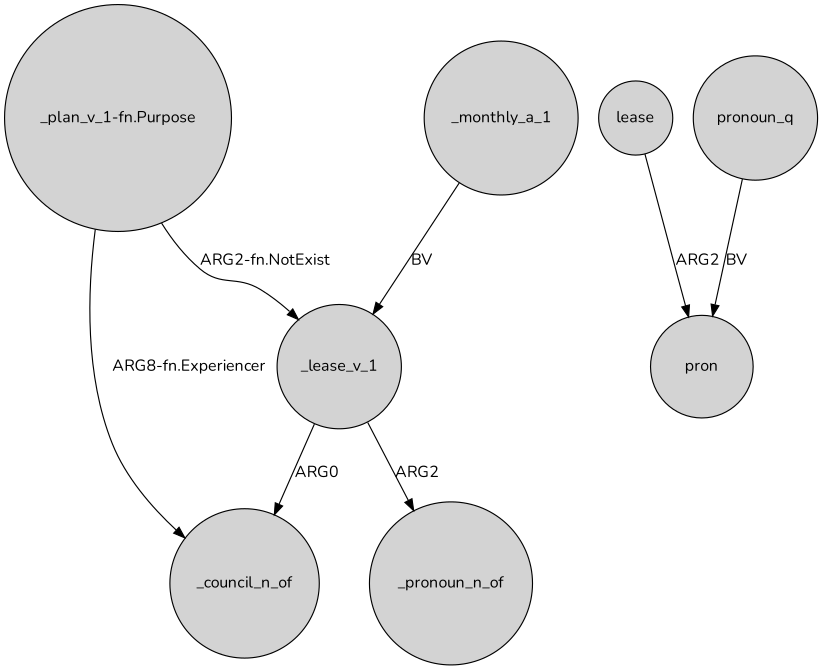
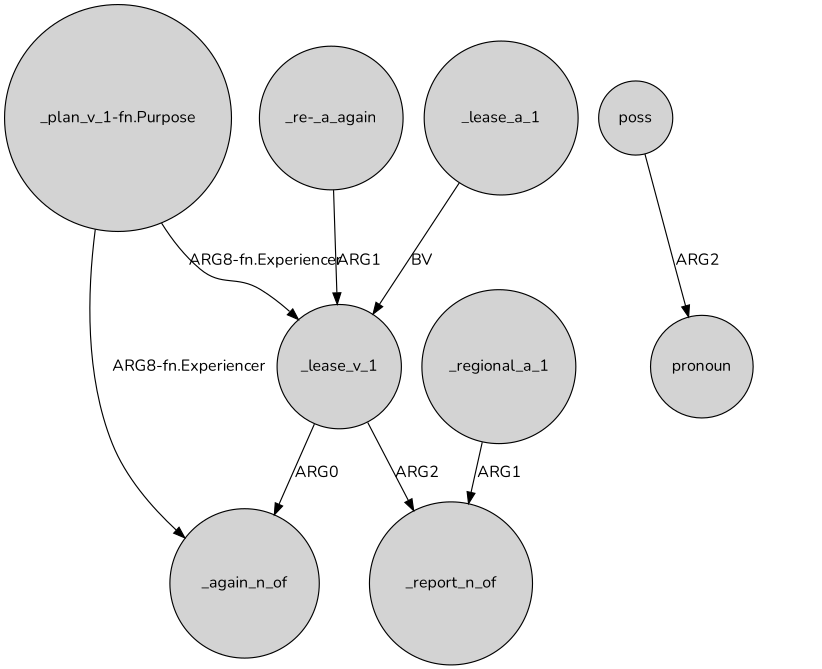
node "_re-_a_again": added
node "_monthly_a_1": label "_monthly_a_1" -> "_lease_a_1"
node "lease": label "lease" -> "poss"
node "pronoun_q": removed
edge "_plan_v_1-fn.Purpose" -> "_lease_v_1": label "ARG2-fn.NotExist" -> "ARG8-fn.Experiencer"
node "_regional_a_1": added
node "pron": label "pron" -> "pronoun"
node "_council_n_of": label "_council_n_of" -> "_again_n_of"
node "_pronoun_n_of": label "_pronoun_n_of" -> "_report_n_of"
